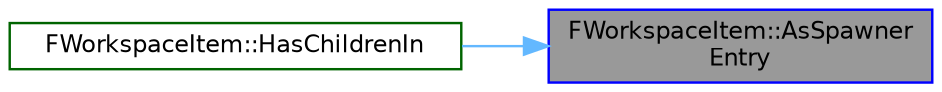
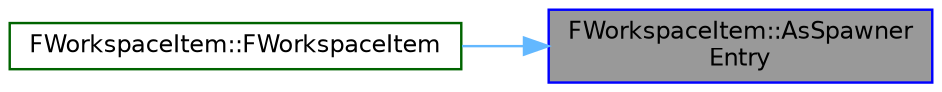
node "FWorkspaceItem::HasChildrenIn": label "FWorkspaceItem::HasChildrenIn" -> "FWorkspaceItem::FWorkspaceItem"
